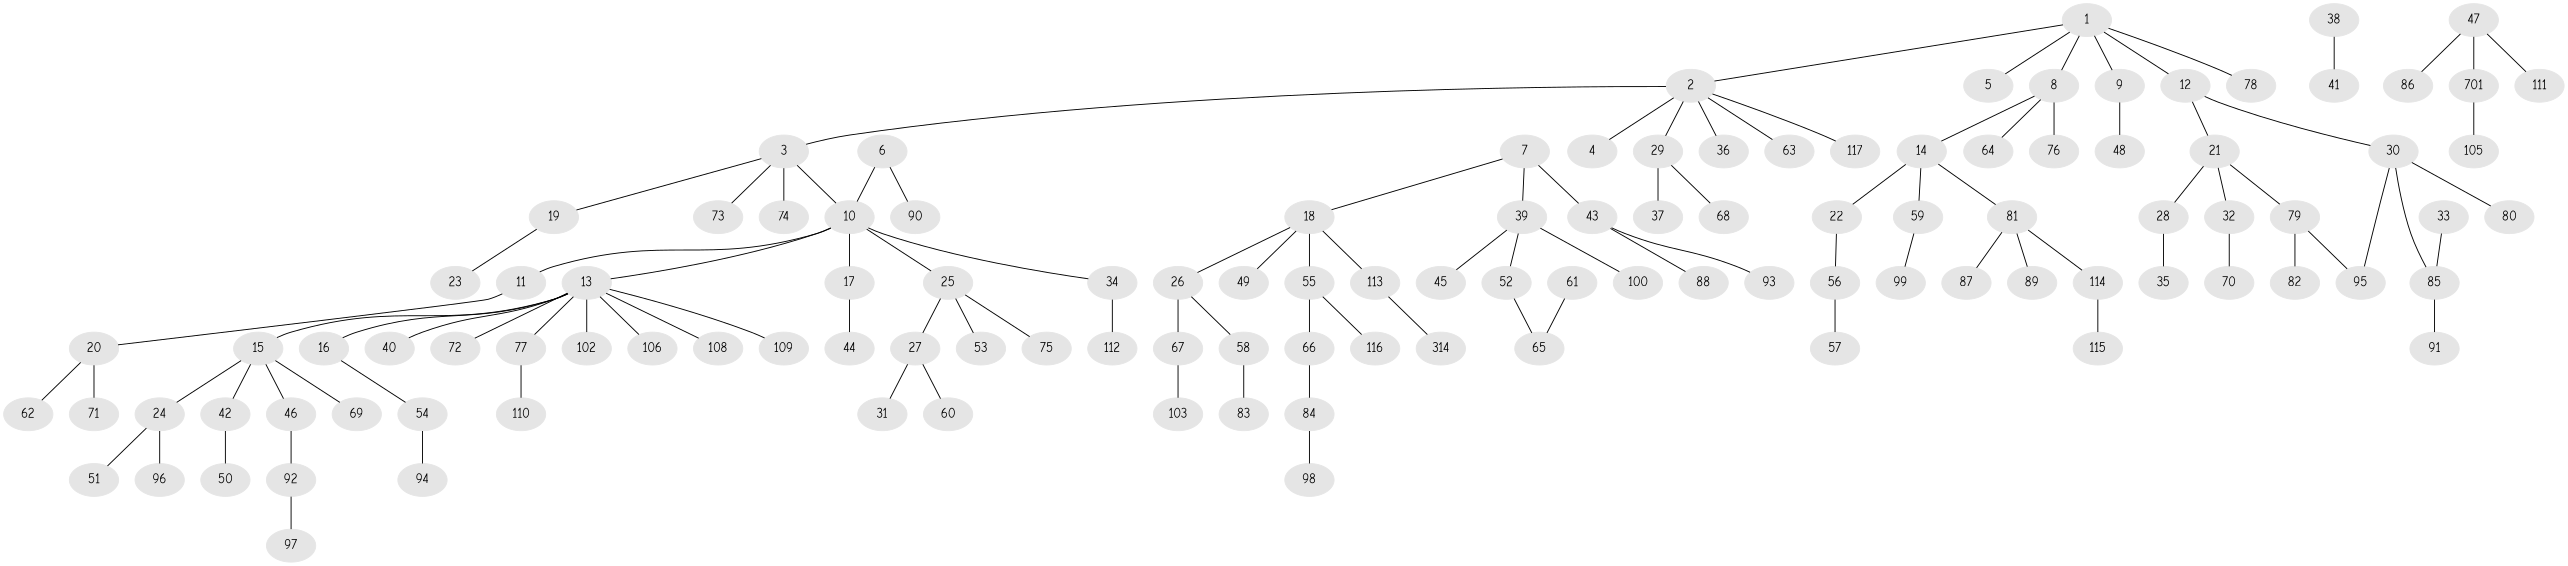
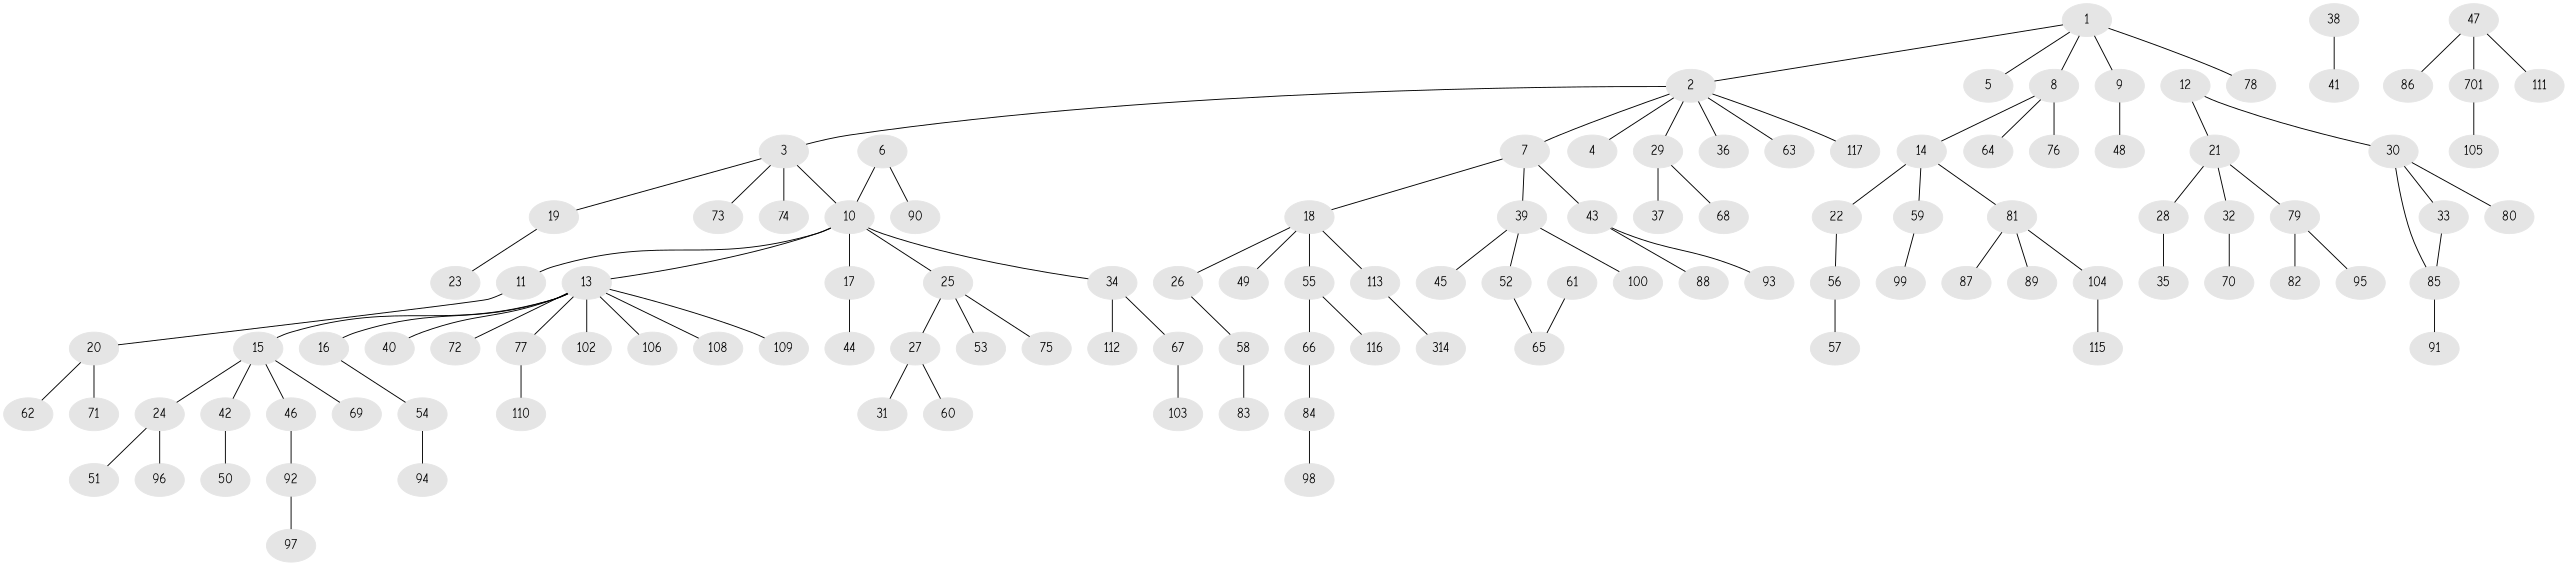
edge "1" -- "12": removed
edge "2" -- "7": added
edge "30" -- "95": now "30" -- "33"
node "114": label "114" -> "104"
edge "26" -- "67": now "34" -- "67"
